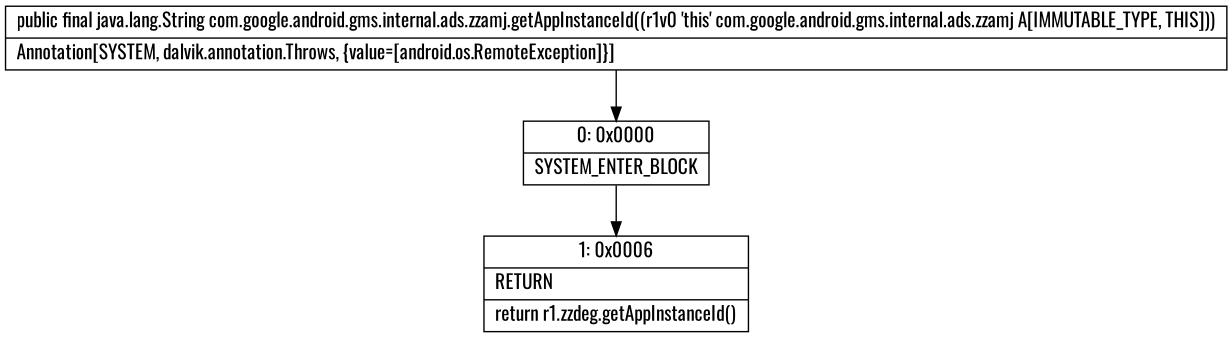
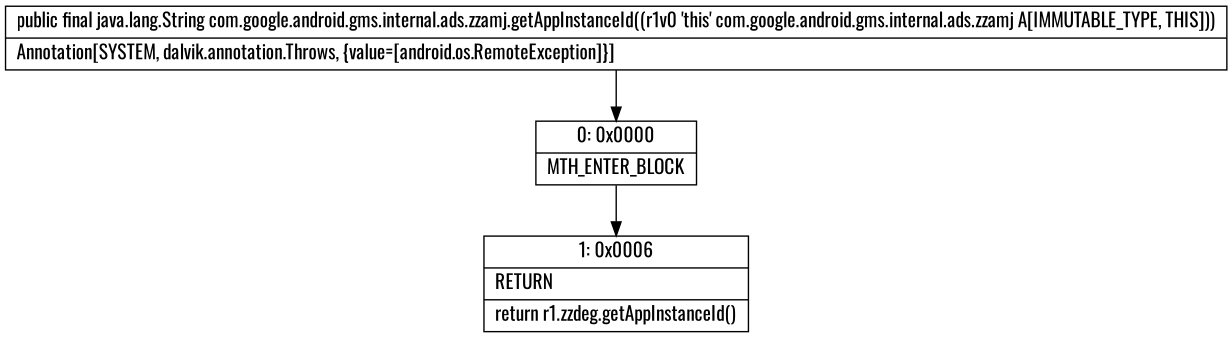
node "0: 0x0000": text "SYSTEM_ENTER_BLOCK" -> "MTH_ENTER_BLOCK"
